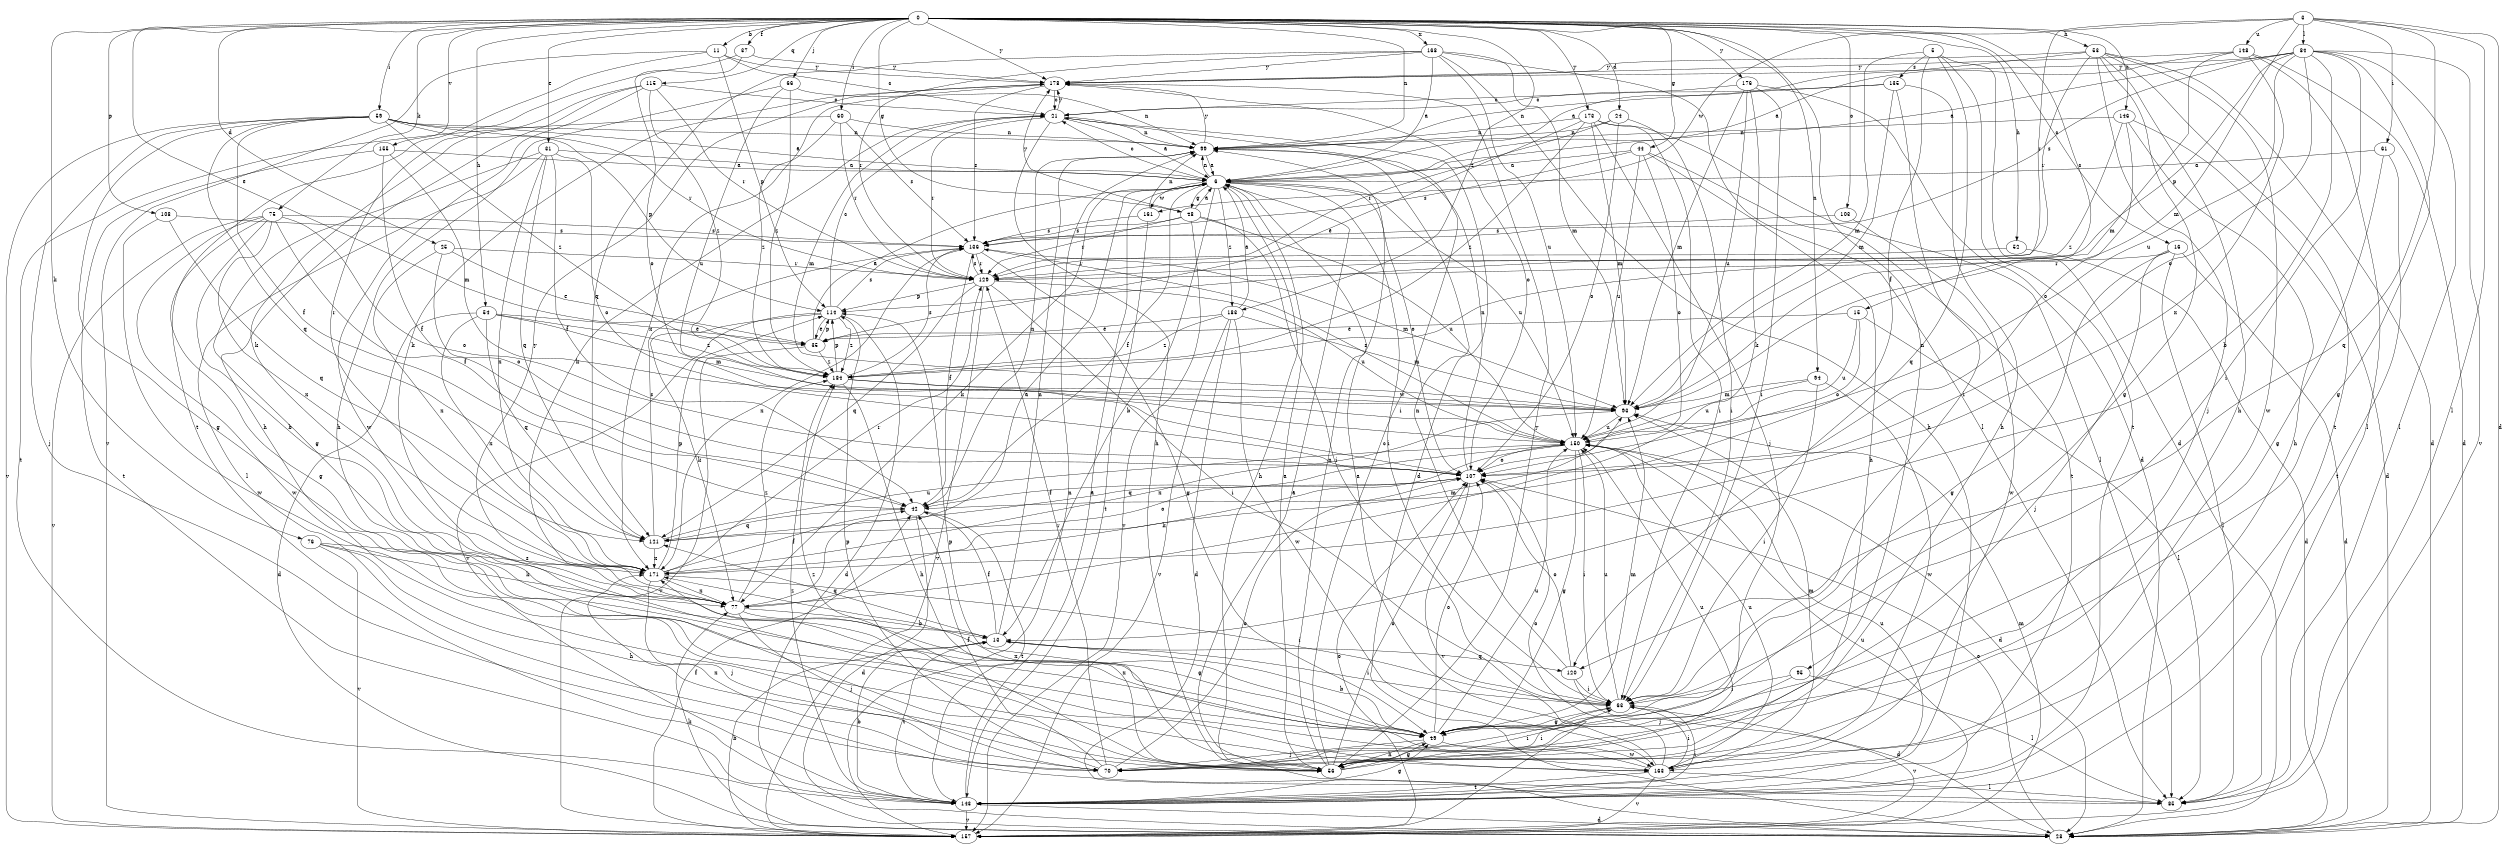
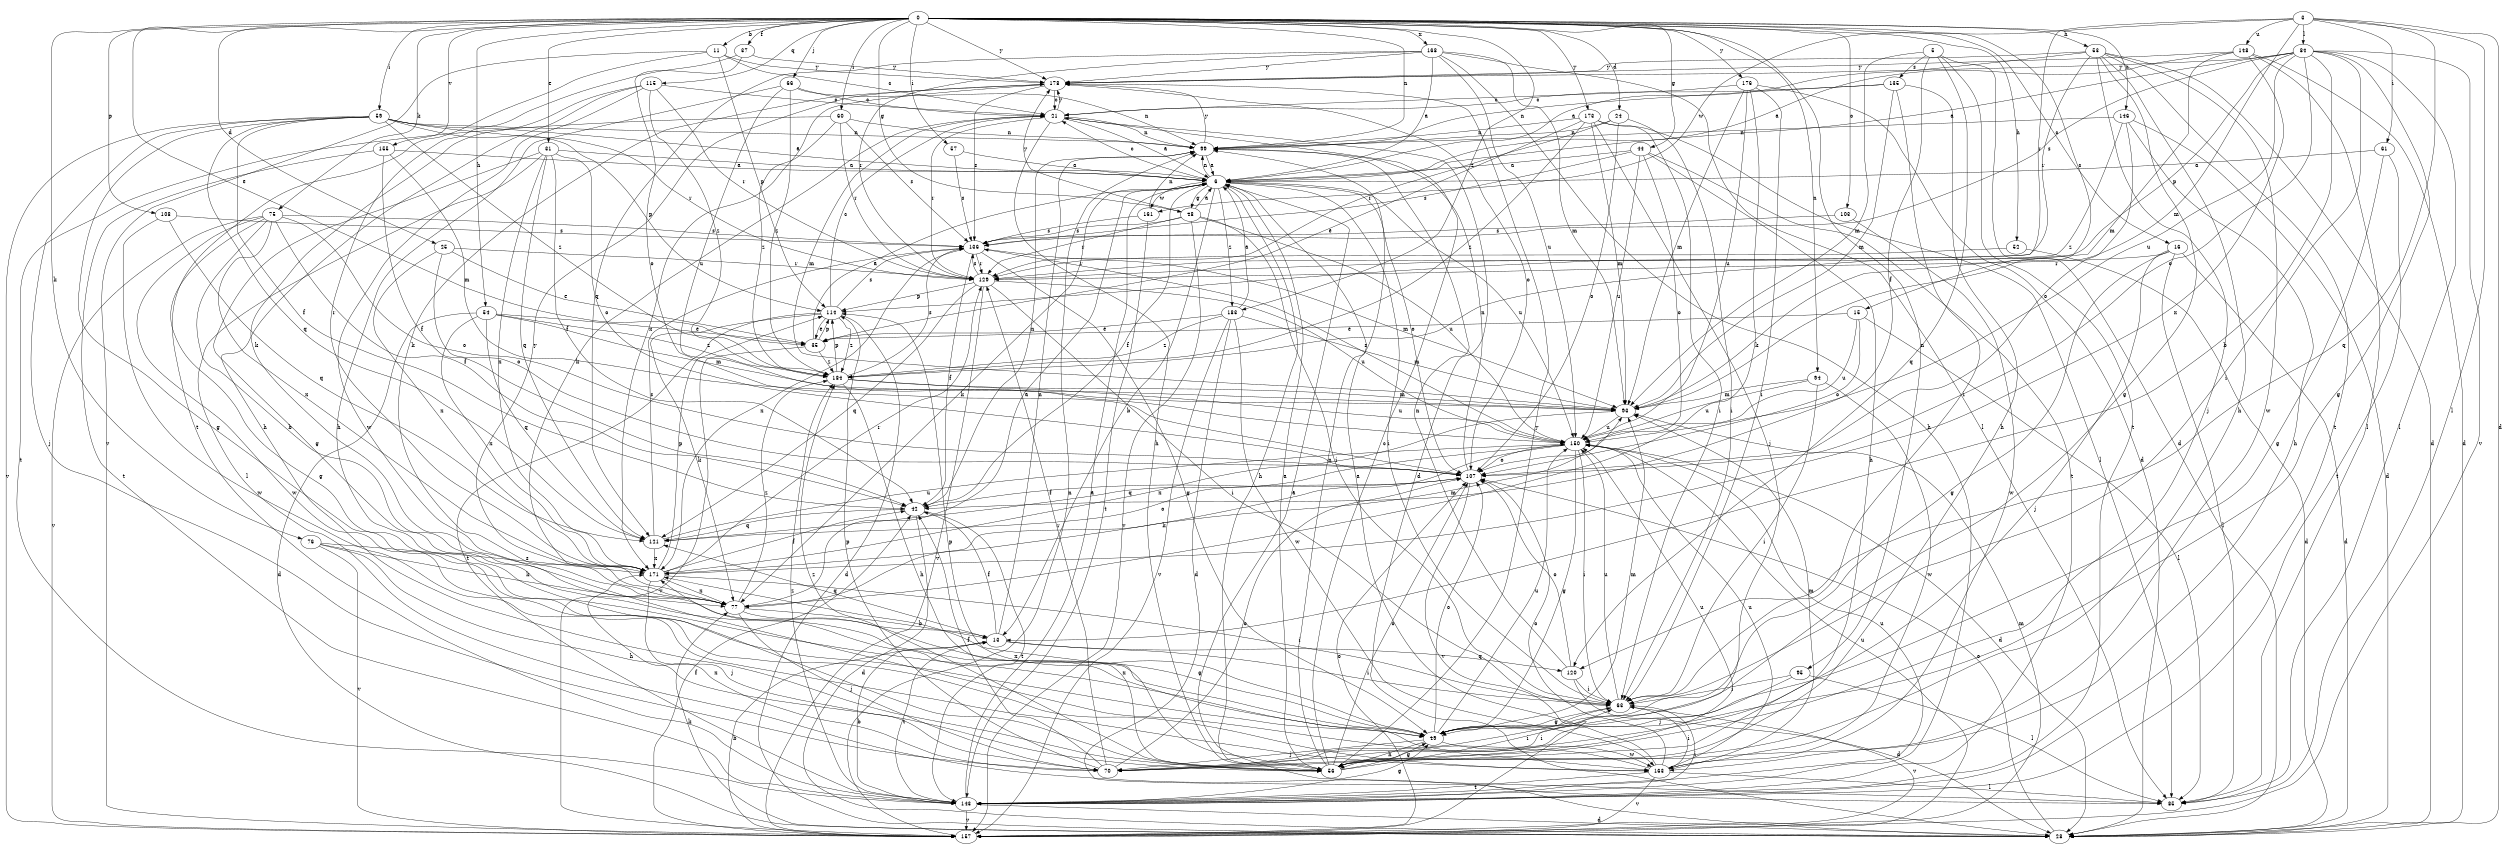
edge "66" -> "21": added, label "c"
node "57": added
edge "184" -> "93": label "w" -> "m"
edge "184" -> "150": label "i" -> "u"
edge "114" -> "143": label "v" -> "t"
edge "49" -> "13": removed, label "b"
